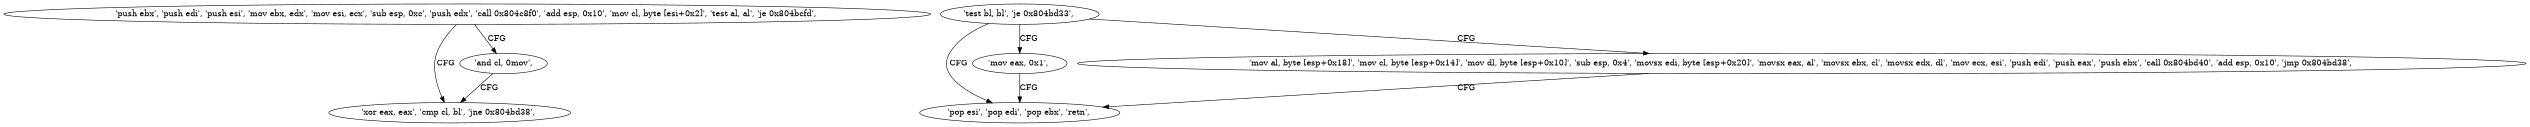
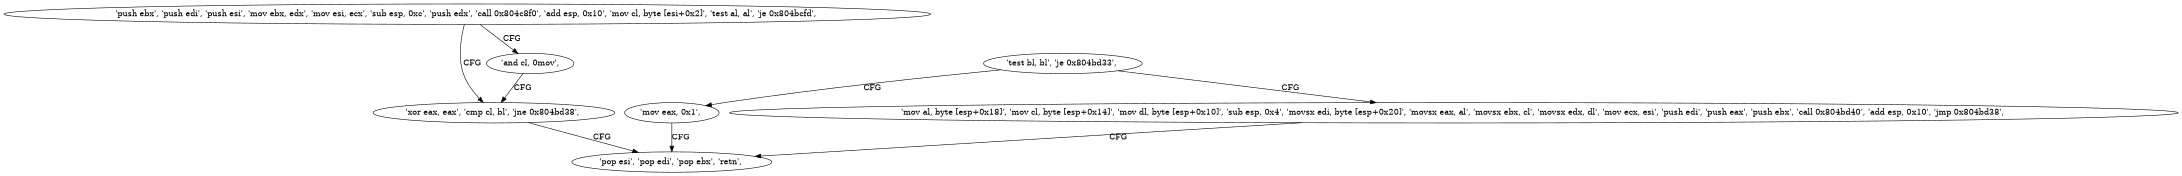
edge "'test bl, bl', 'je 0x804bd33'," -> "'pop esi', 'pop edi', 'pop ebx', 'retn',": now "'xor eax, eax', 'cmp cl, bl', 'jne 0x804bd38'," -> "'pop esi', 'pop edi', 'pop ebx', 'retn',"
